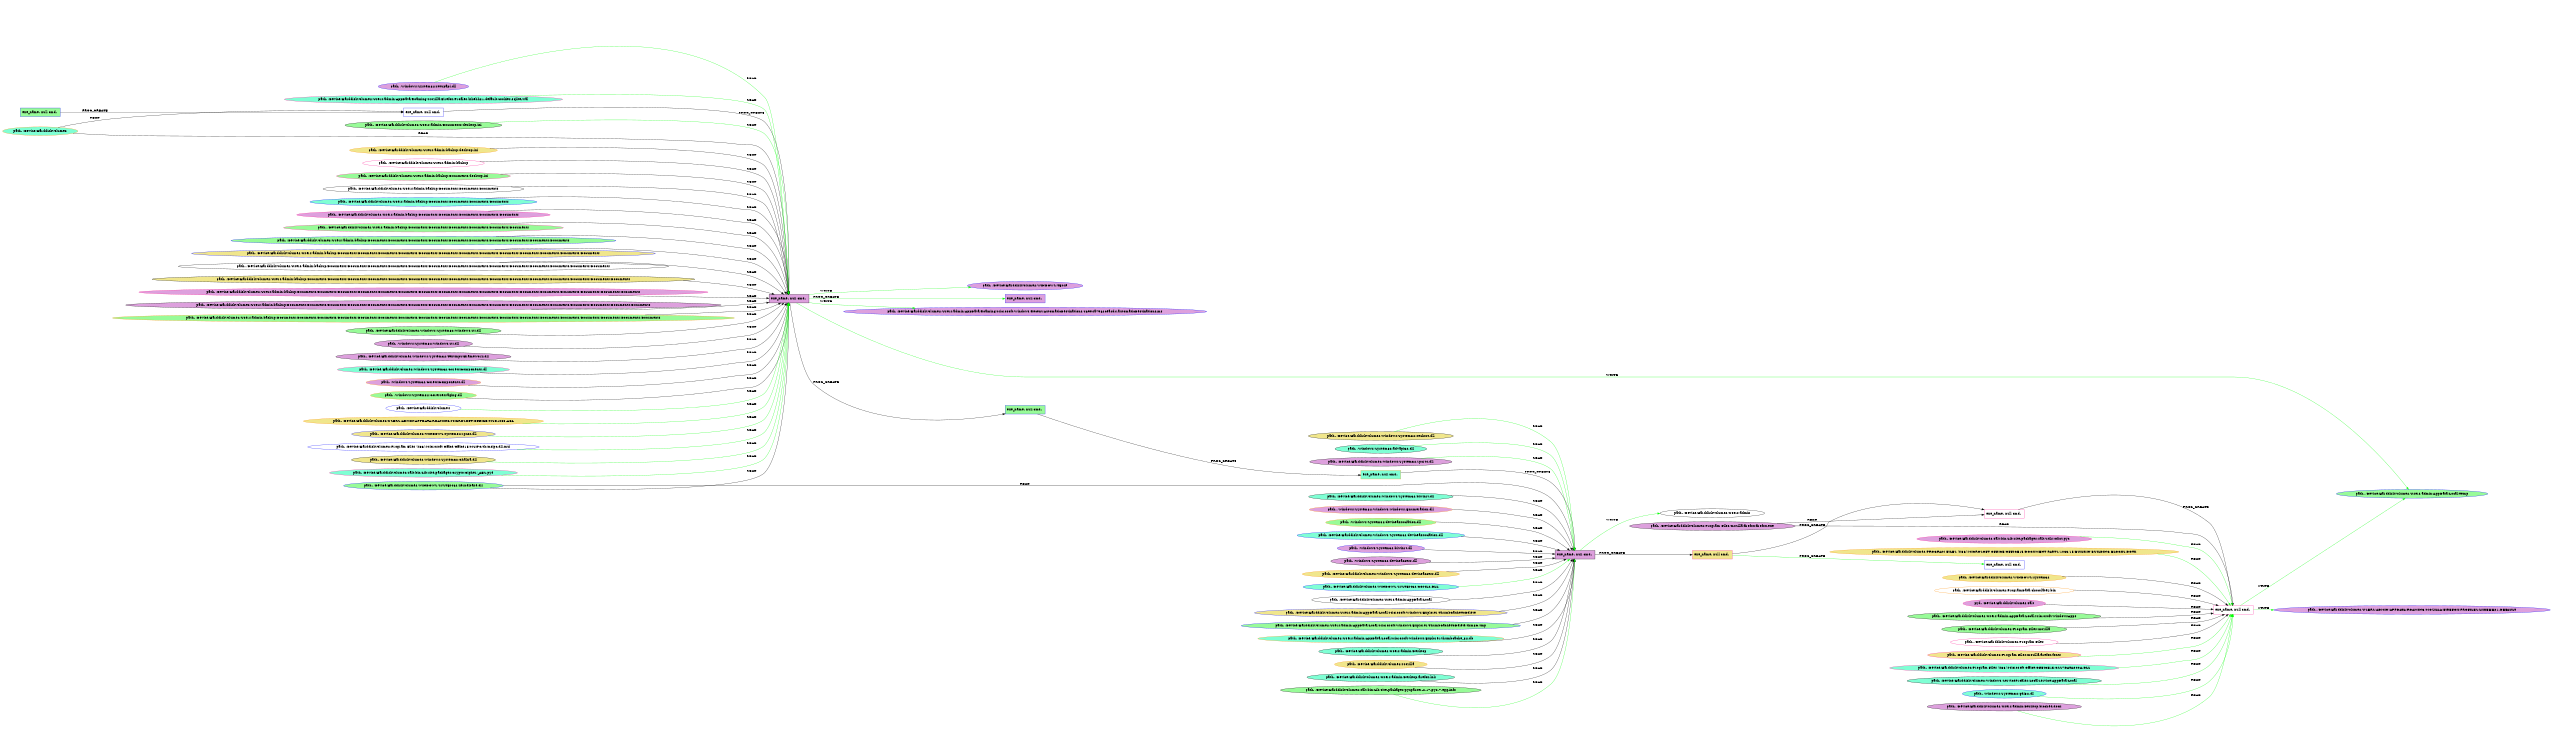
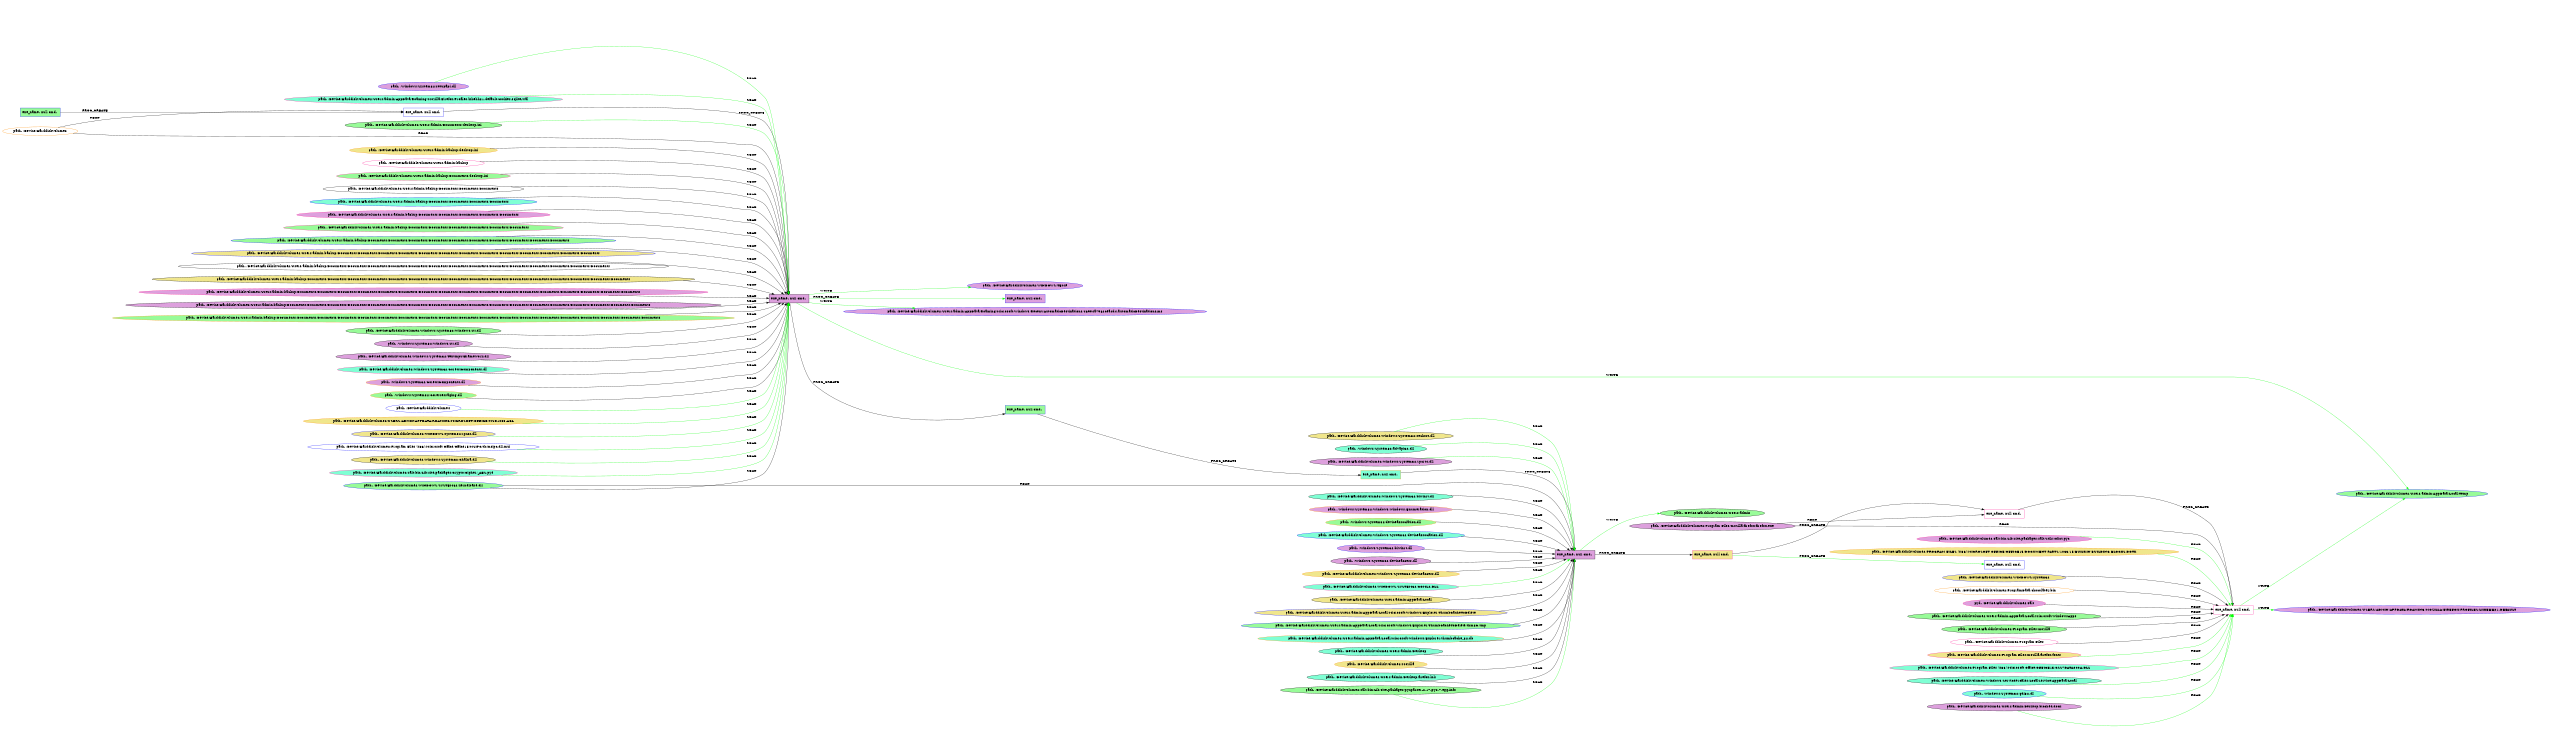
node "path: /Device/HarddiskVolume2": fillcolor aquamarine -> white
node "path: /Device/HarddiskVolume2/Users/admin": fillcolor white -> palegreen
node "path: /Device/HarddiskVolume2/WINDOWS/system32": color darkorange -> blue
node "path: /Device/HarddiskVolume2/WINDOWS/SYSTEM32/COML2.DLL": color blue -> deeppink
node "path: /Device/HarddiskVolume2/Users/admin/AppData/Local": fillcolor white -> khaki
